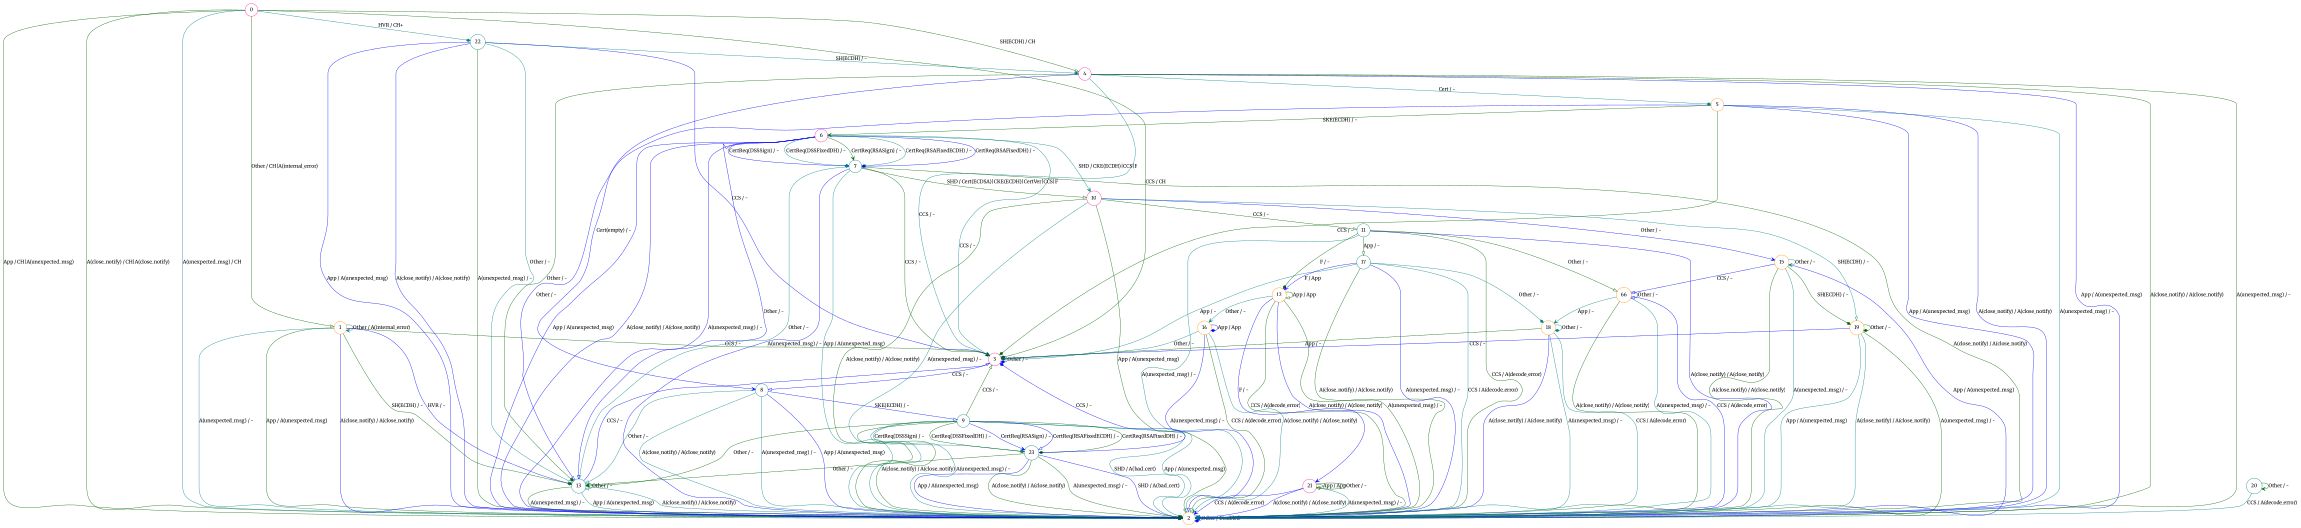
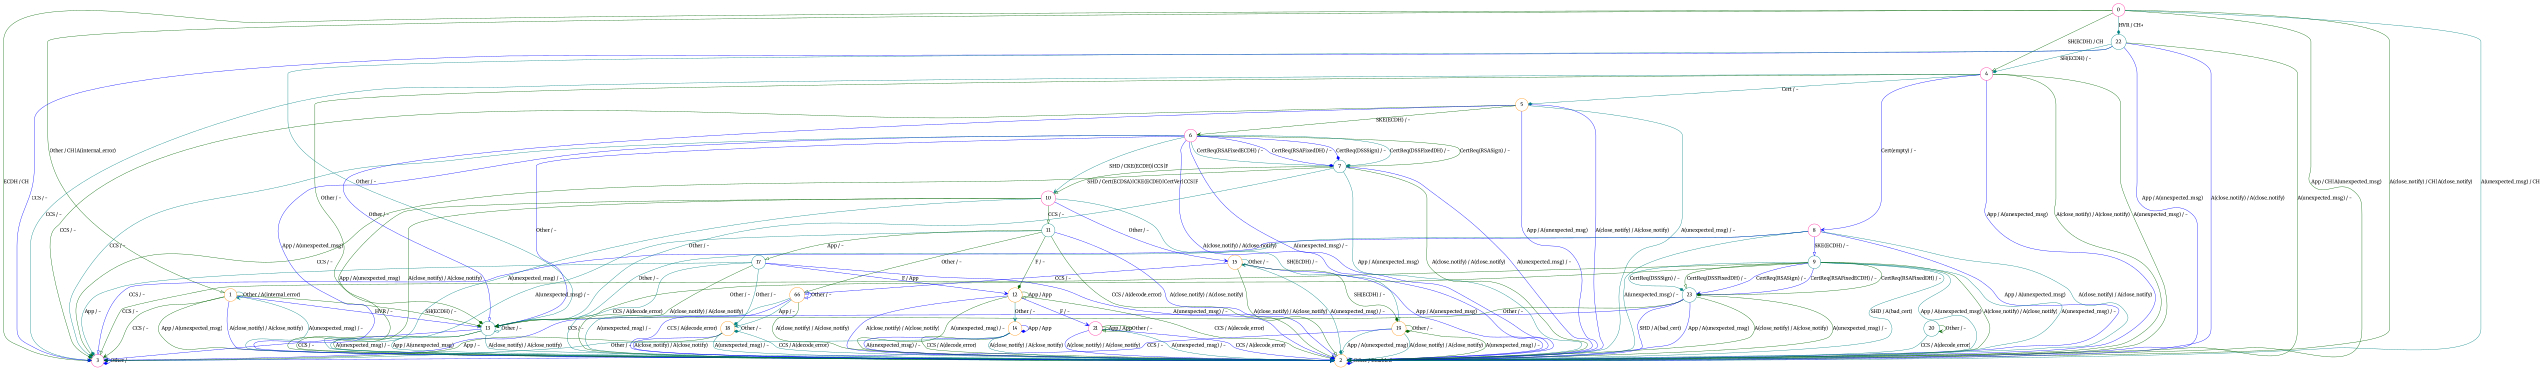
edge "0" -> "3": label "CCS / CH" -> "ECDH / CH"
edge "3" -> "8": reversed
node "8": color teal -> deeppink
